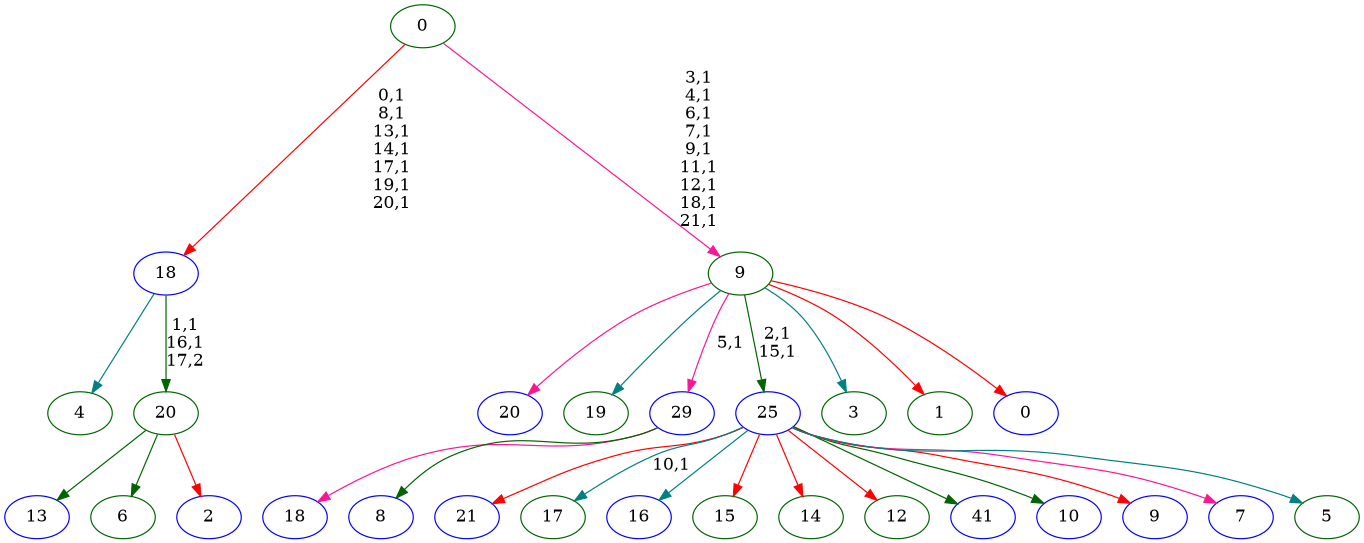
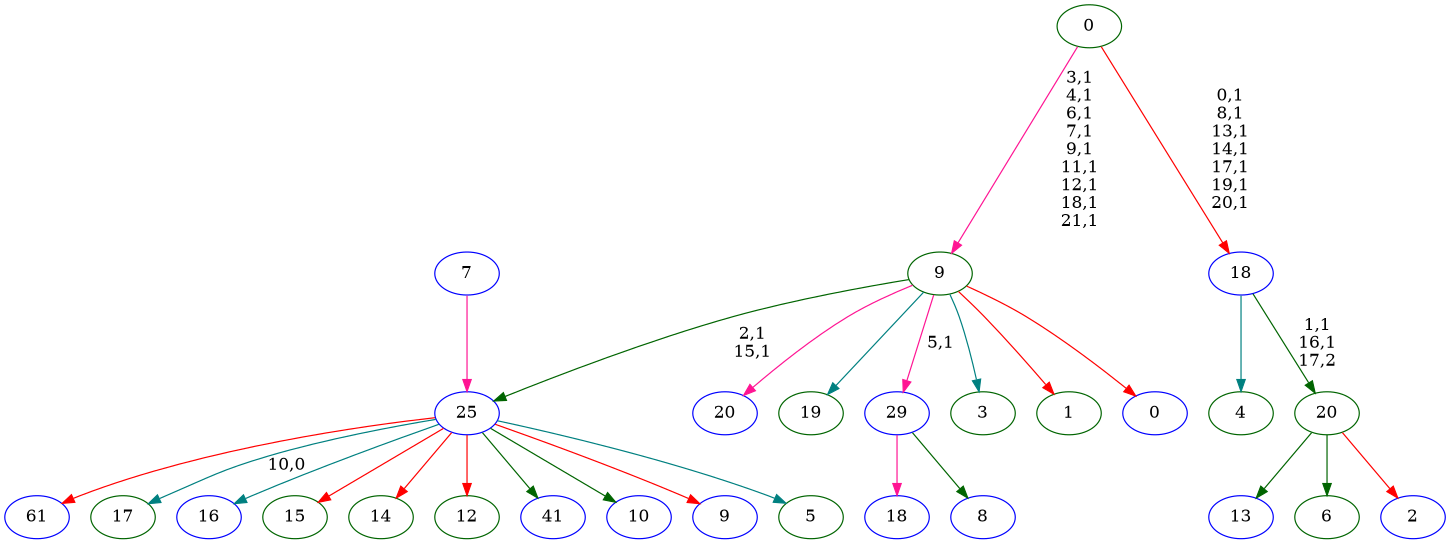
edge "25" -> "7": reversed
edge "25" -> "17": label "10,1" -> "10,0"
node "21": label "21" -> "61"
